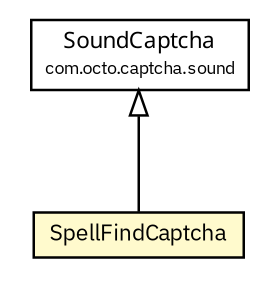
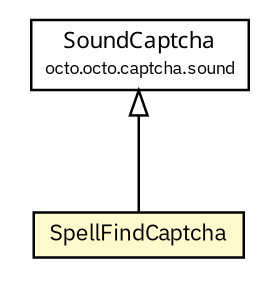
node "SoundCaptcha": text "com.octo.captcha.sound" -> "octo.octo.captcha.sound"
